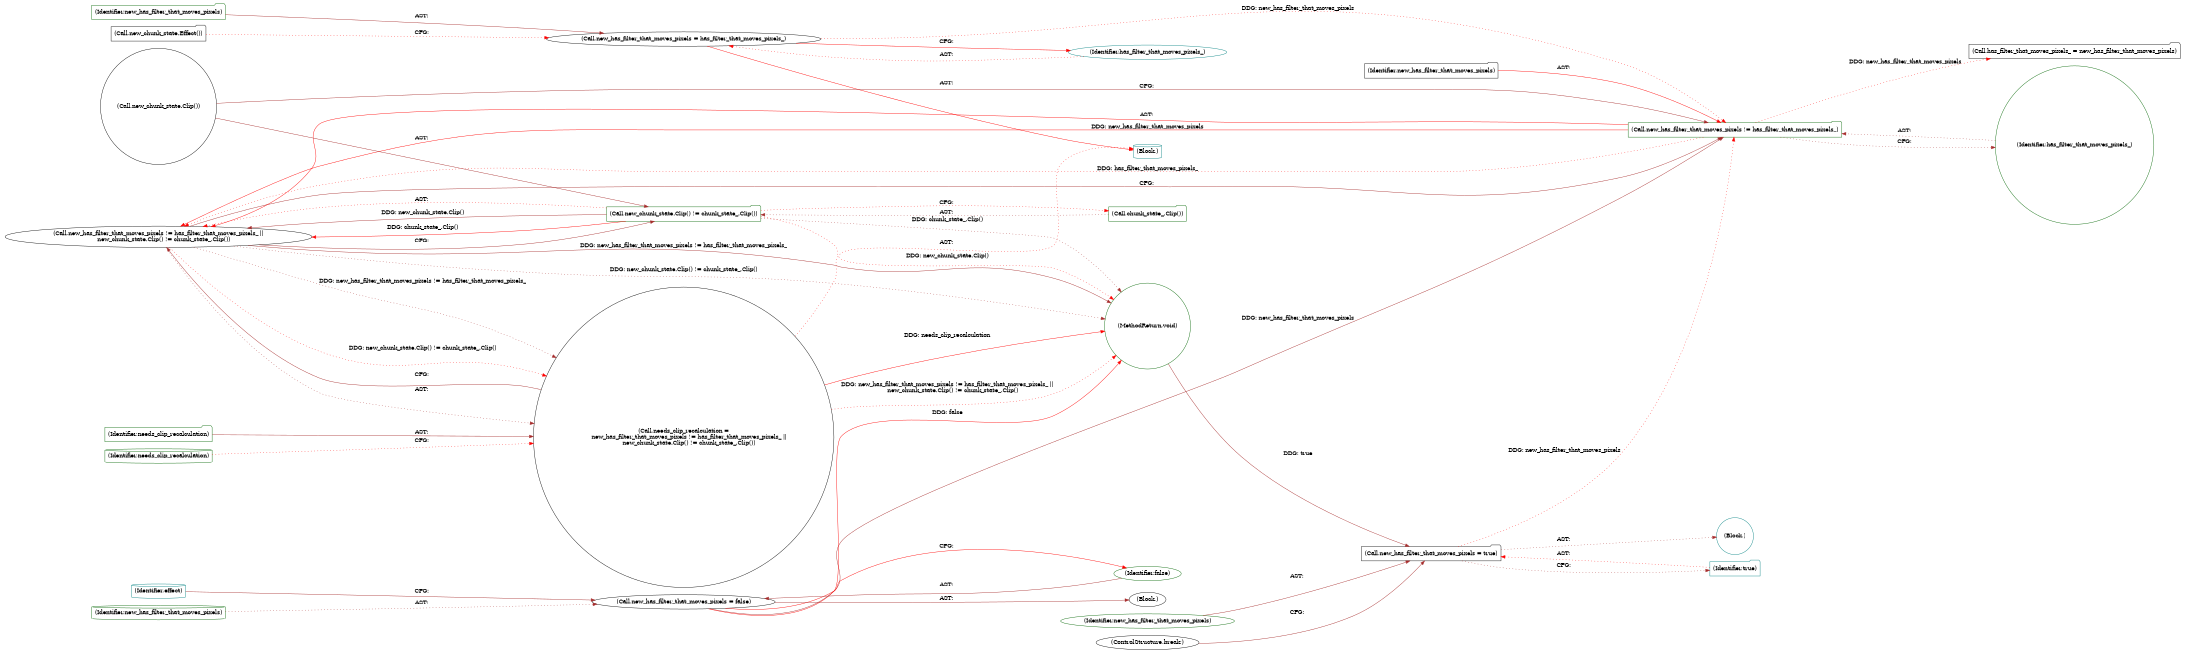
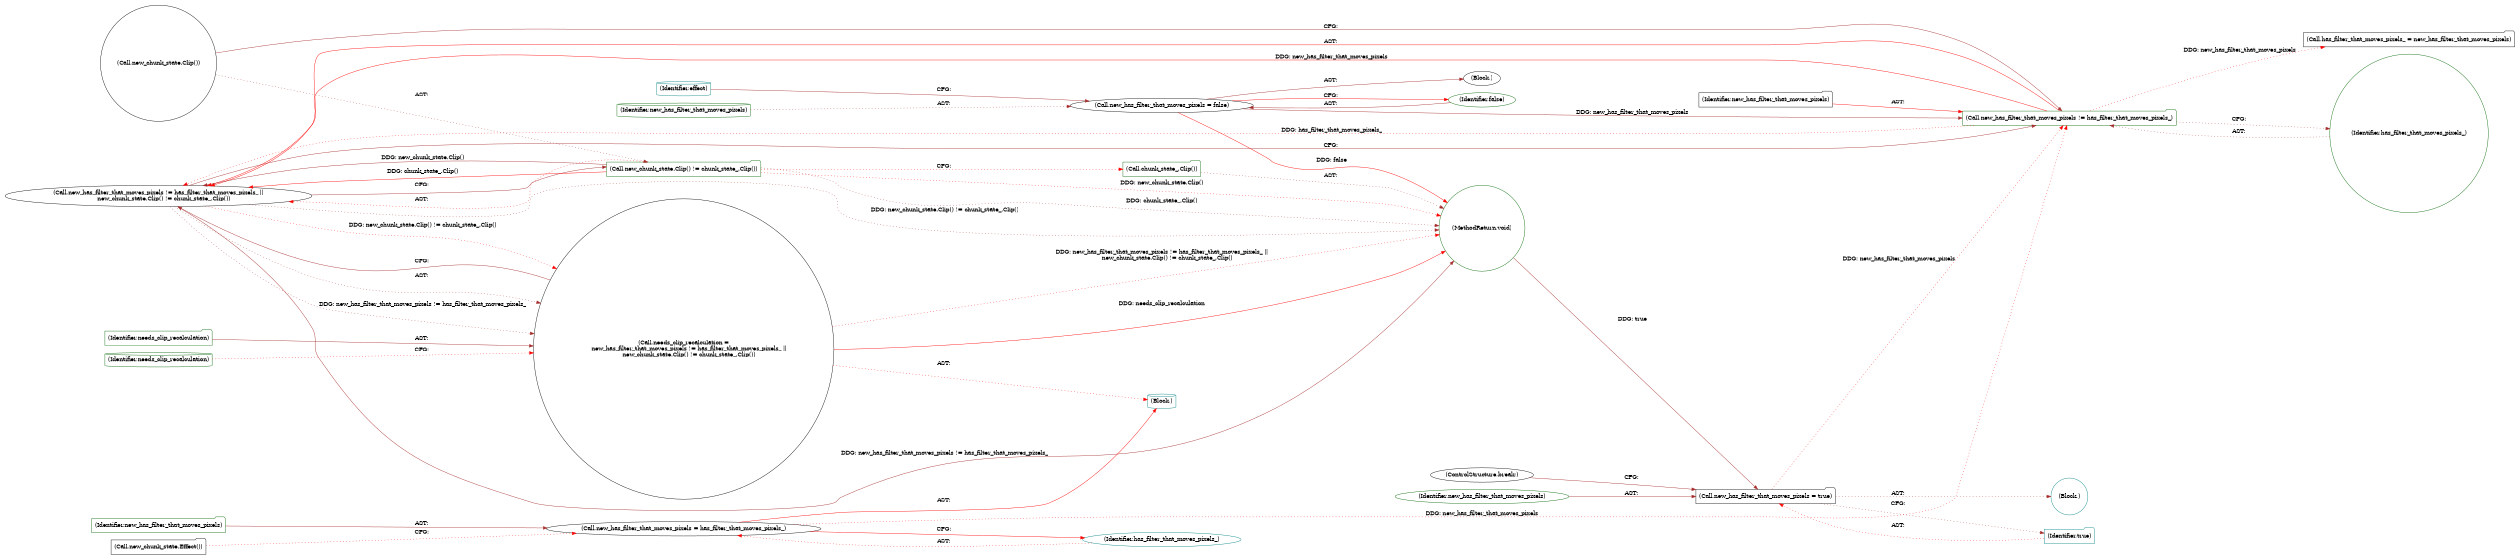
edge "(Call,new_chunk_state.Clip())" -> "(Call,new_chunk_state.Clip() != chunk_state_.Clip())": style solid -> dotted
edge "(Call,chunk_state_.Clip())" -> "(Call,new_chunk_state.Clip() != chunk_state_.Clip())": now "(Call,chunk_state_.Clip())" -> "(MethodReturn,void)"
